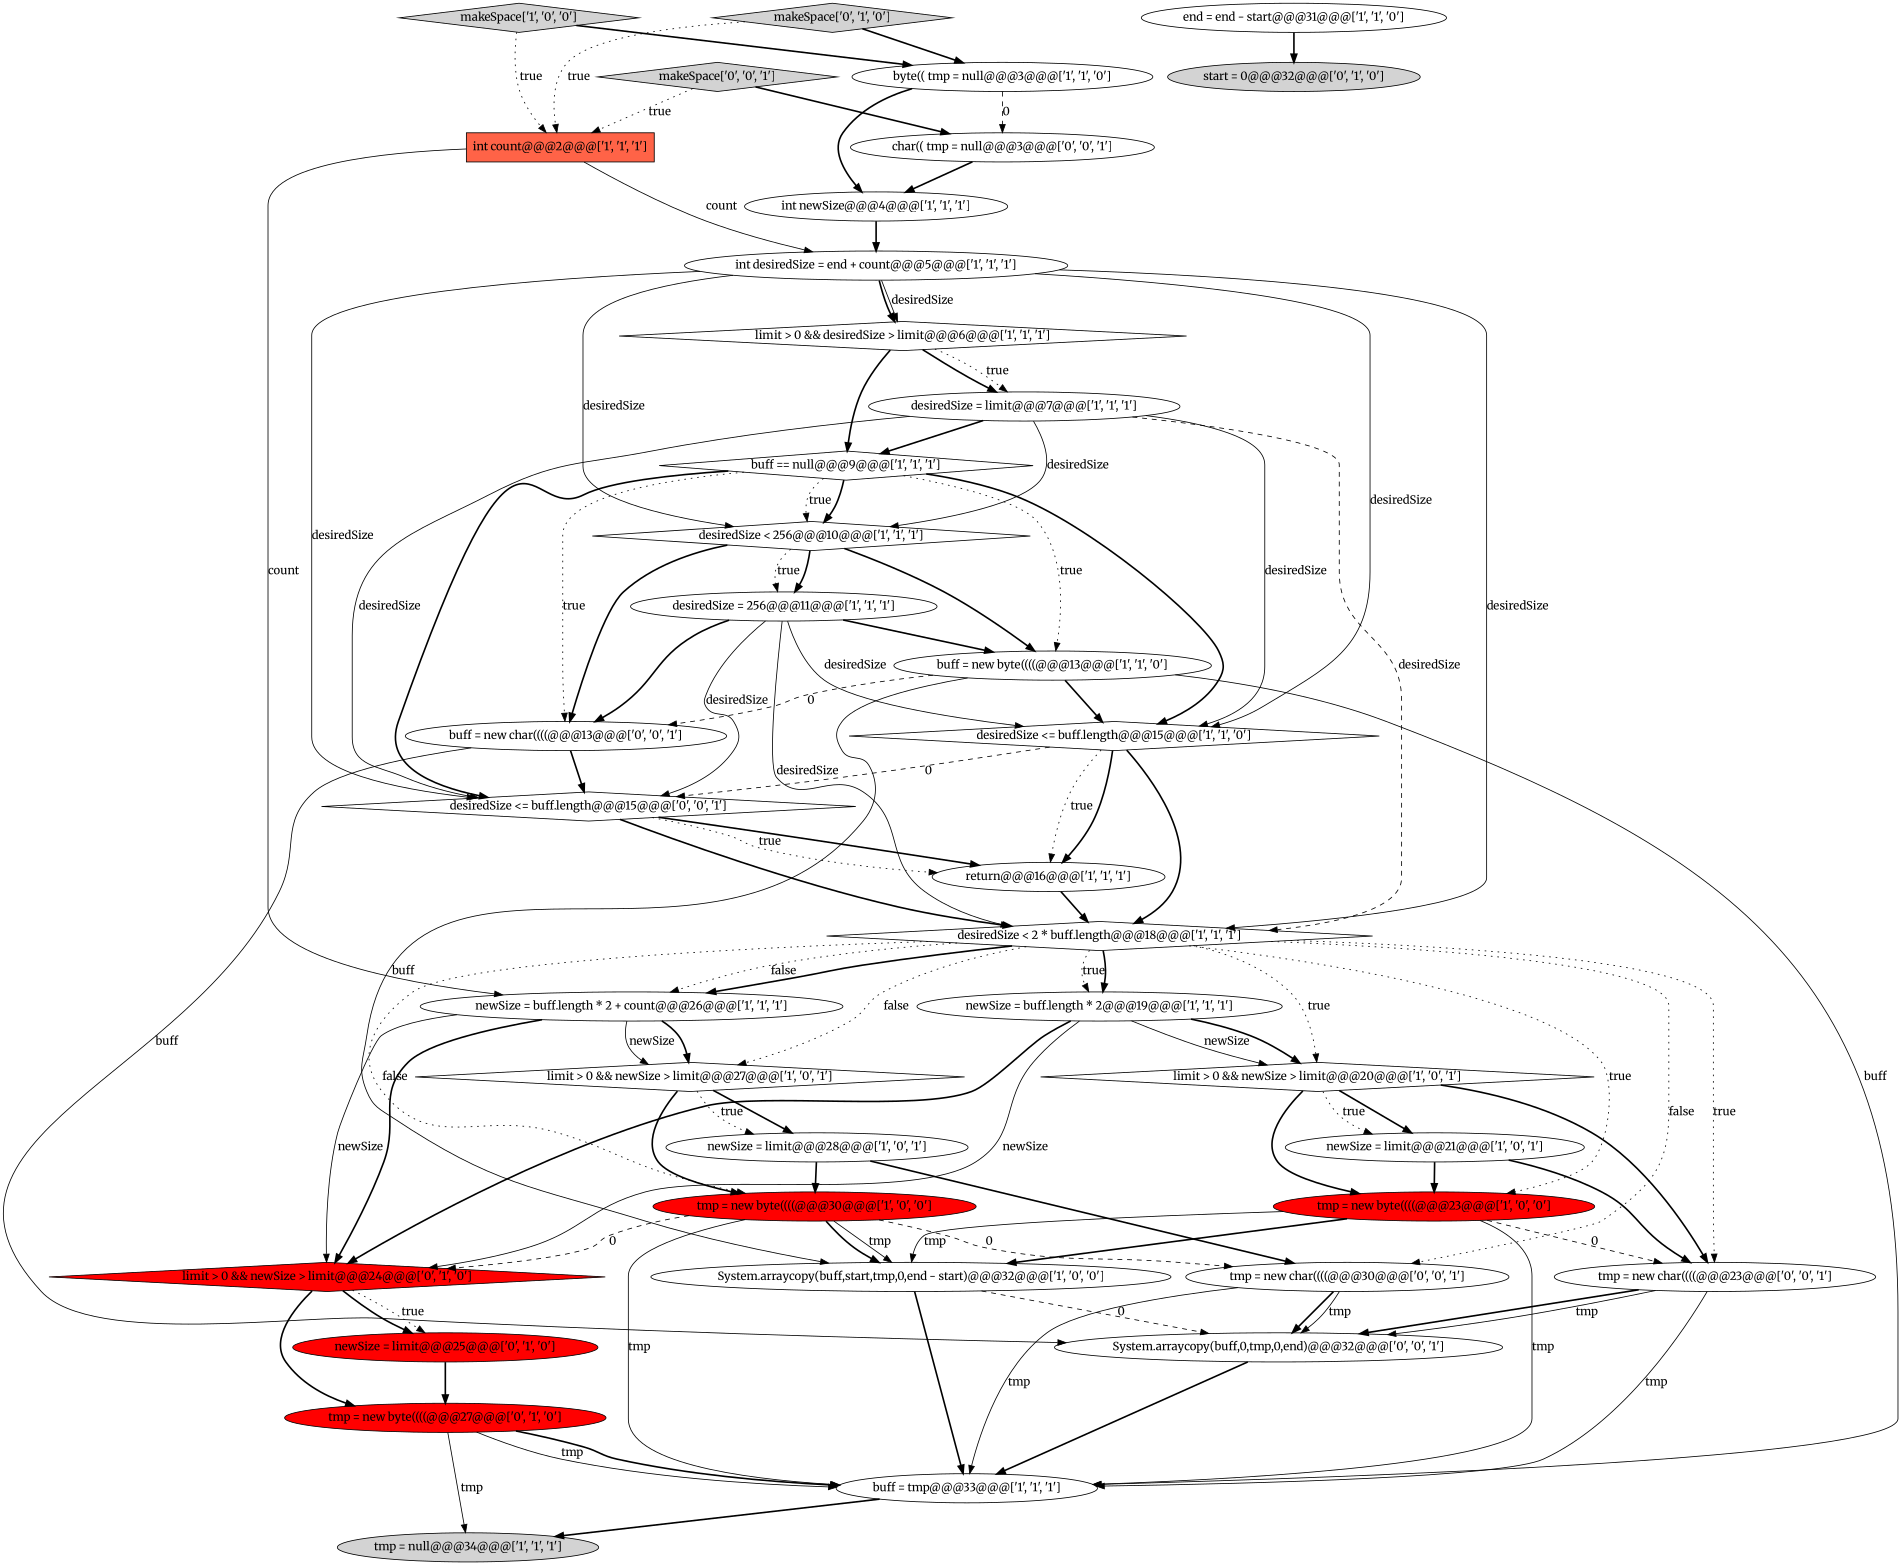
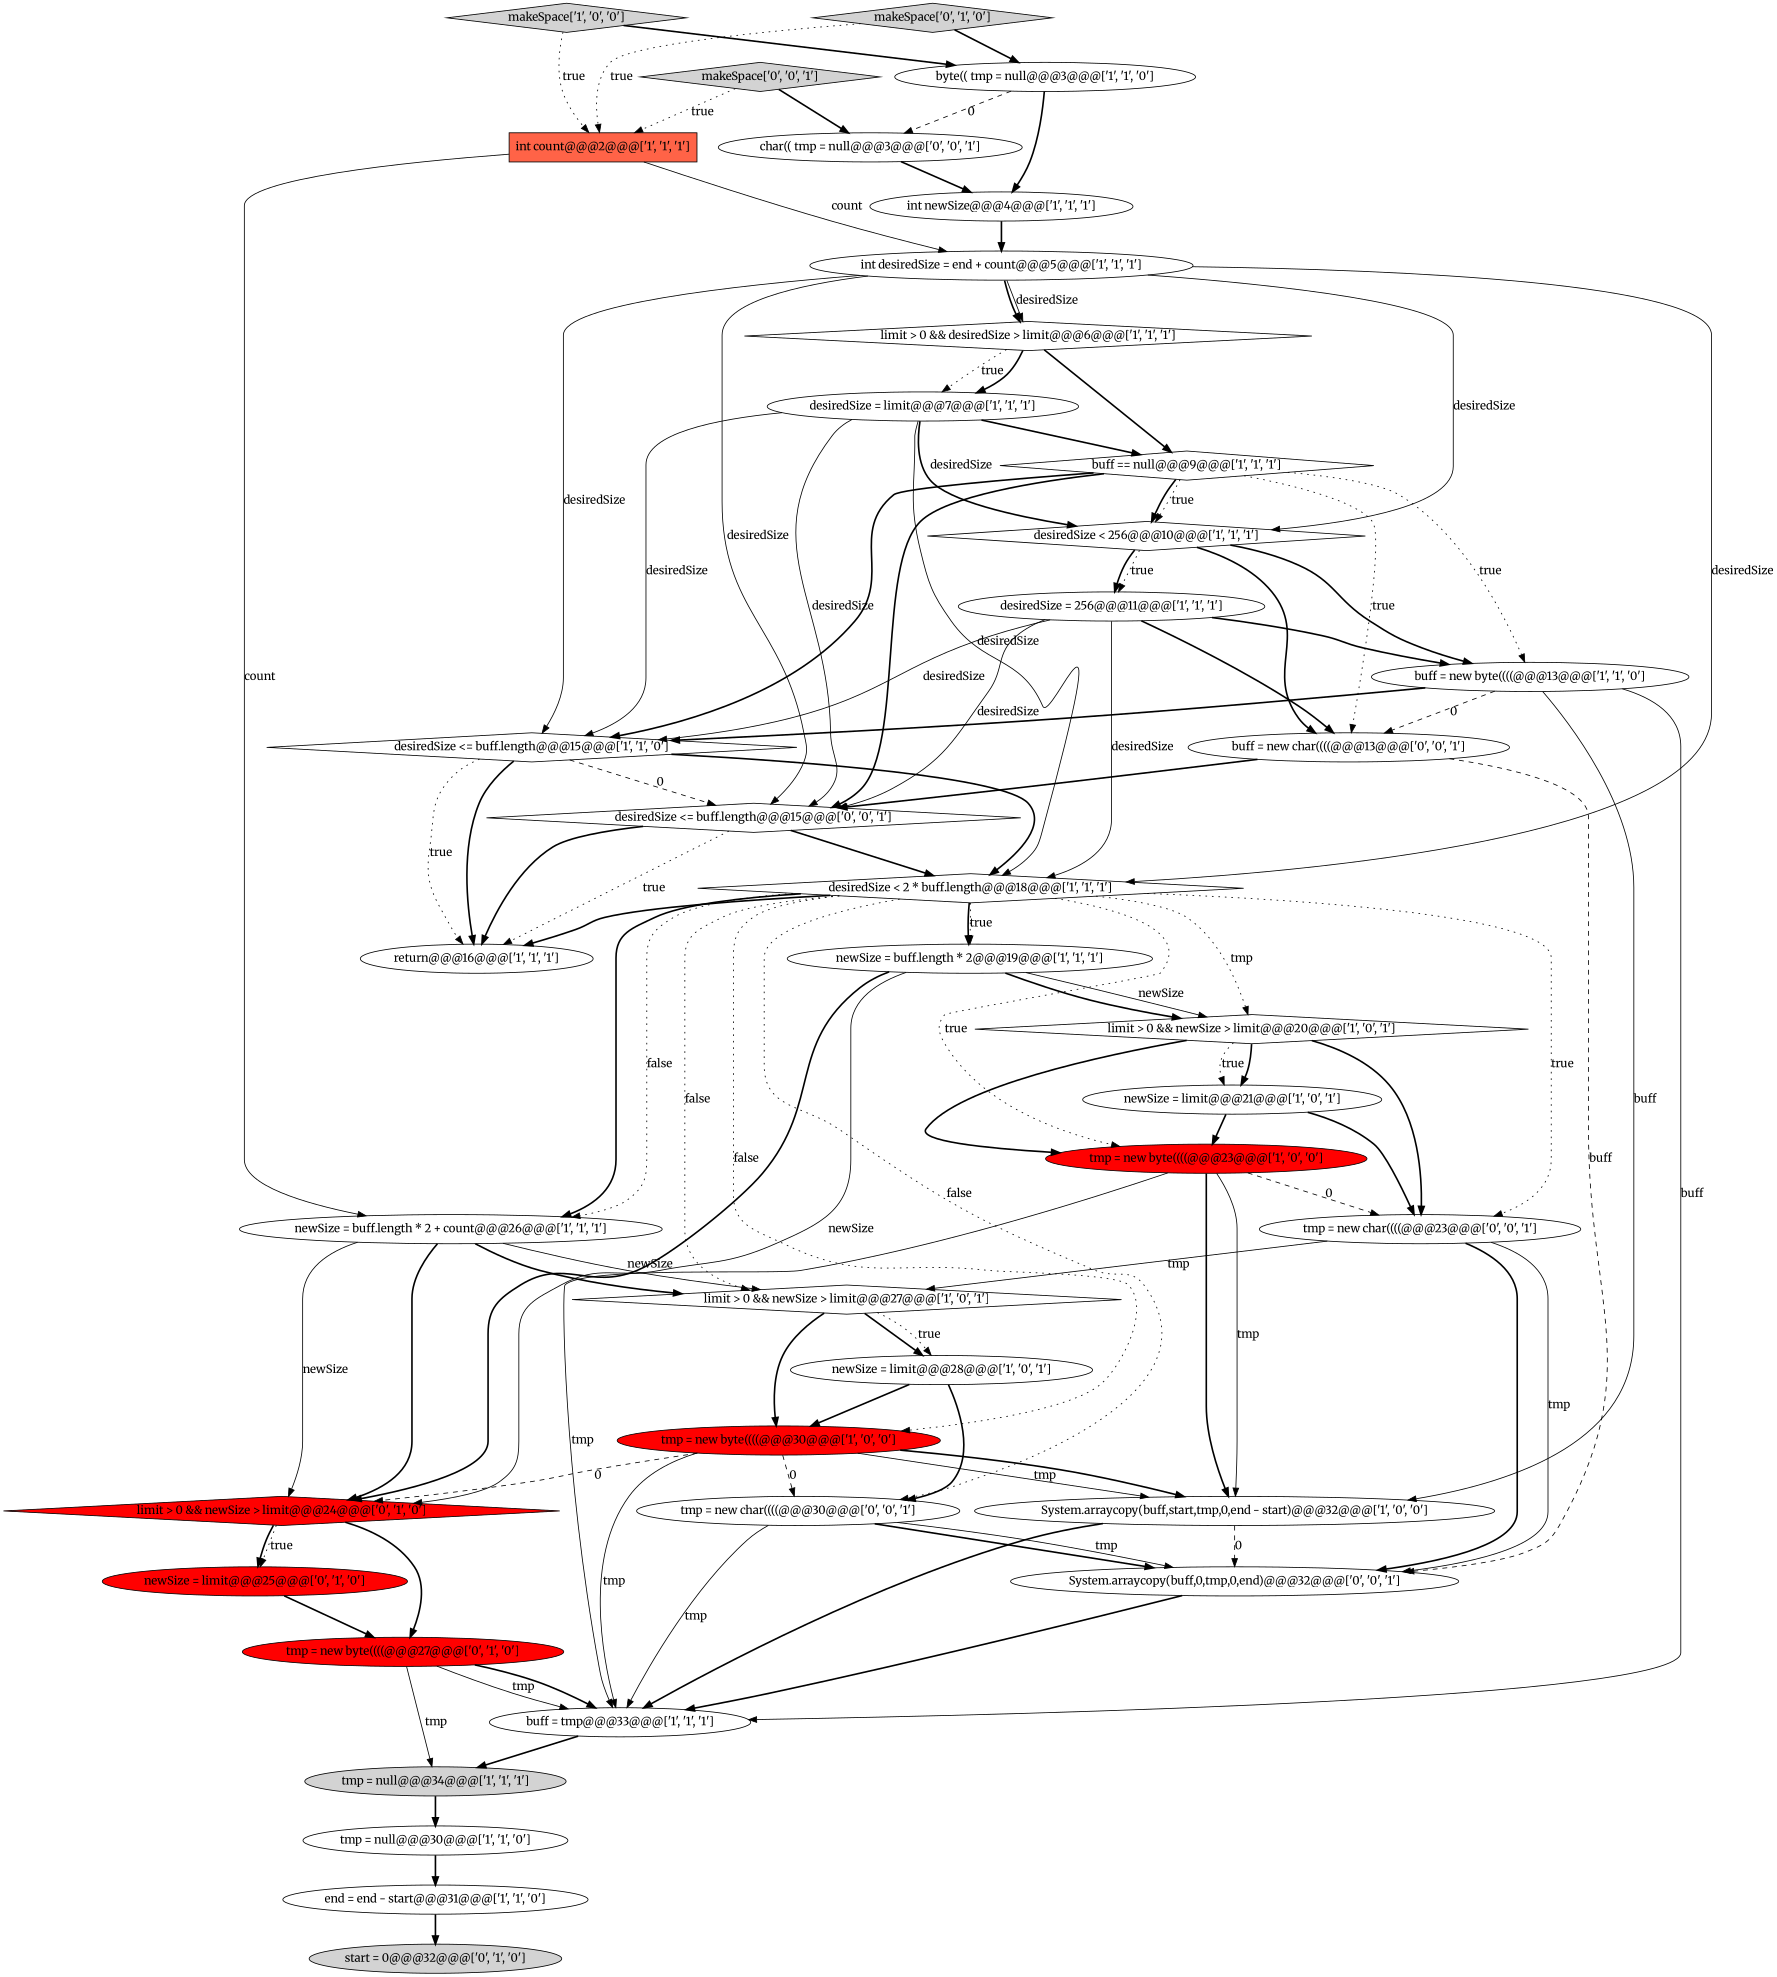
edge "desiredSize = limit@@@7@@@['1', '1', '1']" -> "desiredSize < 256@@@10@@@['1', '1', '1']": style solid -> bold
edge "desiredSize = limit@@@7@@@['1', '1', '1']" -> "desiredSize < 2 * buff.length@@@18@@@['1', '1', '1']": style dashed -> solid
edge "return@@@16@@@['1', '1', '1']" -> "desiredSize < 2 * buff.length@@@18@@@['1', '1', '1']": reversed
edge "desiredSize < 2 * buff.length@@@18@@@['1', '1', '1']" -> "limit > 0 && newSize > limit@@@20@@@['1', '0', '1']": label "true" -> "tmp"
edge "buff = new char((((@@@13@@@['0', '0', '1']" -> "System.arraycopy(buff,0,tmp,0,end)@@@32@@@['0', '0', '1']": style solid -> dashed
edge "tmp = new char((((@@@23@@@['0', '0', '1']" -> "buff = tmp@@@33@@@['1', '1', '1']": now "tmp = new char((((@@@23@@@['0', '0', '1']" -> "limit > 0 && newSize > limit@@@27@@@['1', '0', '1']"
node "tmp = null@@@30@@@['1', '1', '0']": added
